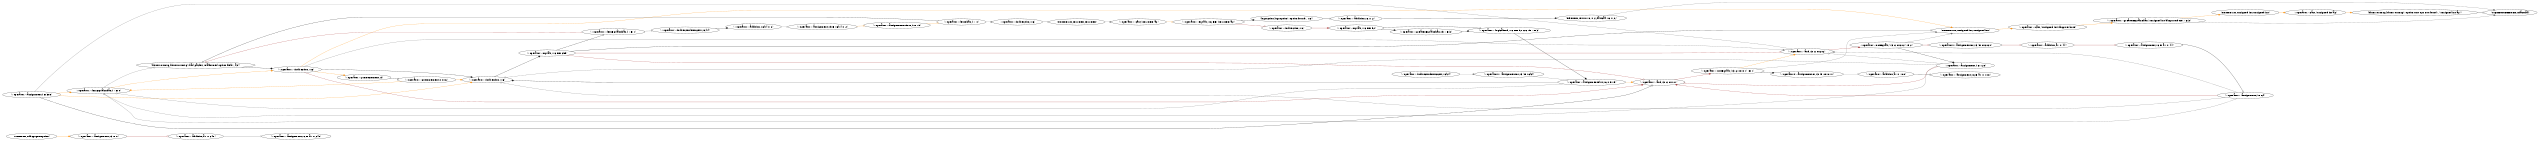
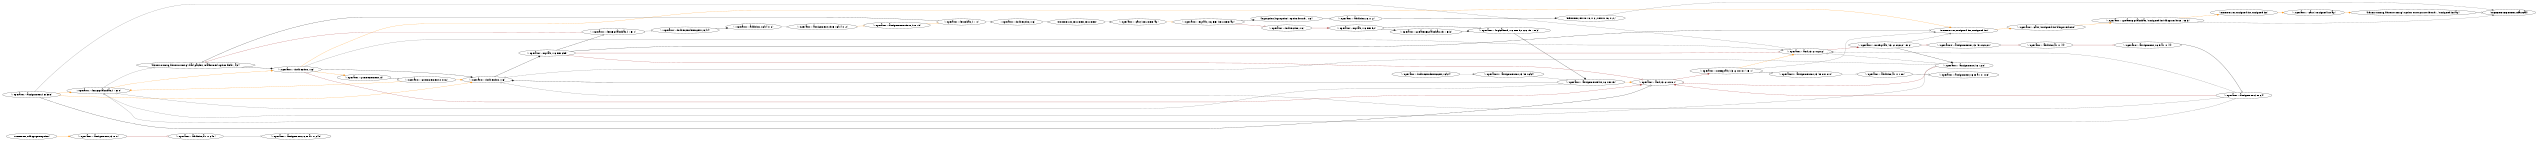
node "(RETURN,return v6 + 2;,fastcall v6 + 2;)": label "(RETURN,return v6 + 2;,fastcall v6 + 2;)" -> "(RETURN,return v6 + 2;,return v6 + 2;)"
edge "(<operator>.notEquals,(v3 & 0x101) != 1)" -> "(<operators>.assignmentOr,v3 |= 0x101u)": arrowhead diamond -> odot
